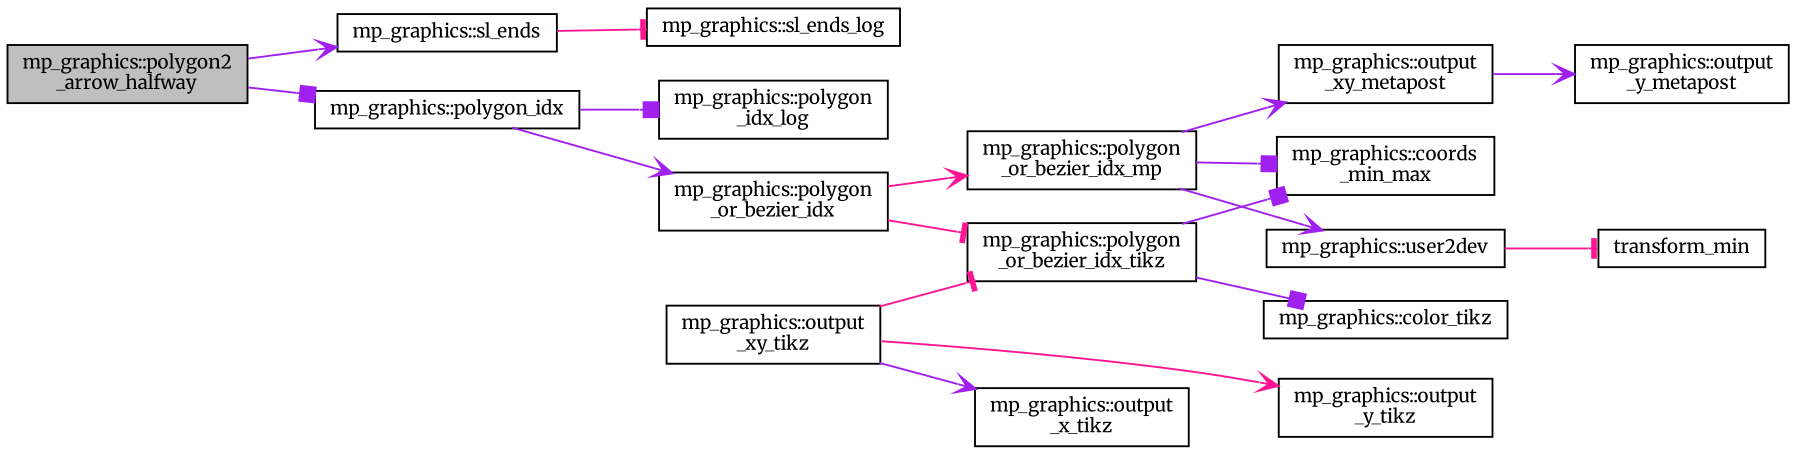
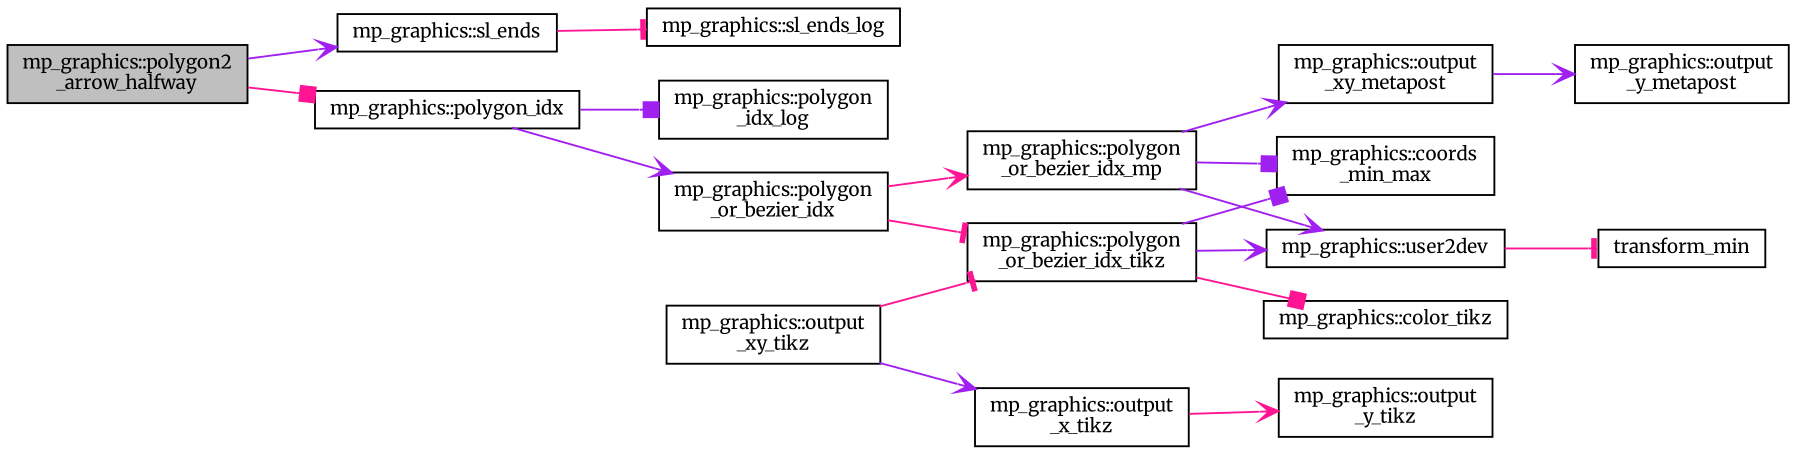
edge "mp_graphics::polygon2 _arrow_halfway" -> "mp_graphics::polygon_idx": color purple -> deeppink
edge "mp_graphics::polygon _or_bezier_idx_tikz" -> "mp_graphics::user2dev": added
edge "mp_graphics::polygon _or_bezier_idx_tikz" -> "mp_graphics::color_tikz": color purple -> deeppink
edge "mp_graphics::output _xy_tikz" -> "mp_graphics::output _y_tikz": now "mp_graphics::output _x_tikz" -> "mp_graphics::output _y_tikz"
